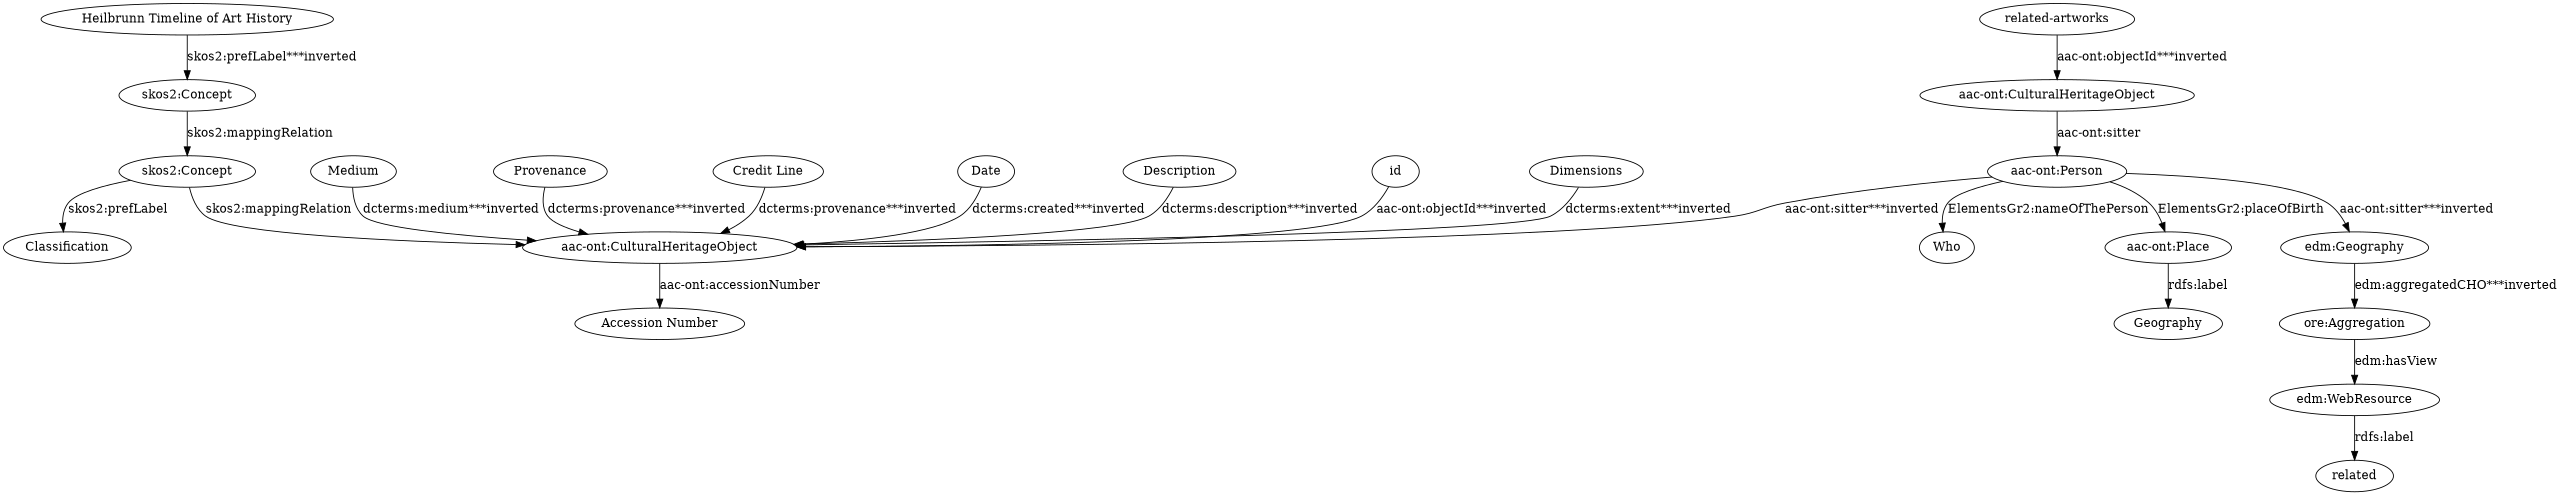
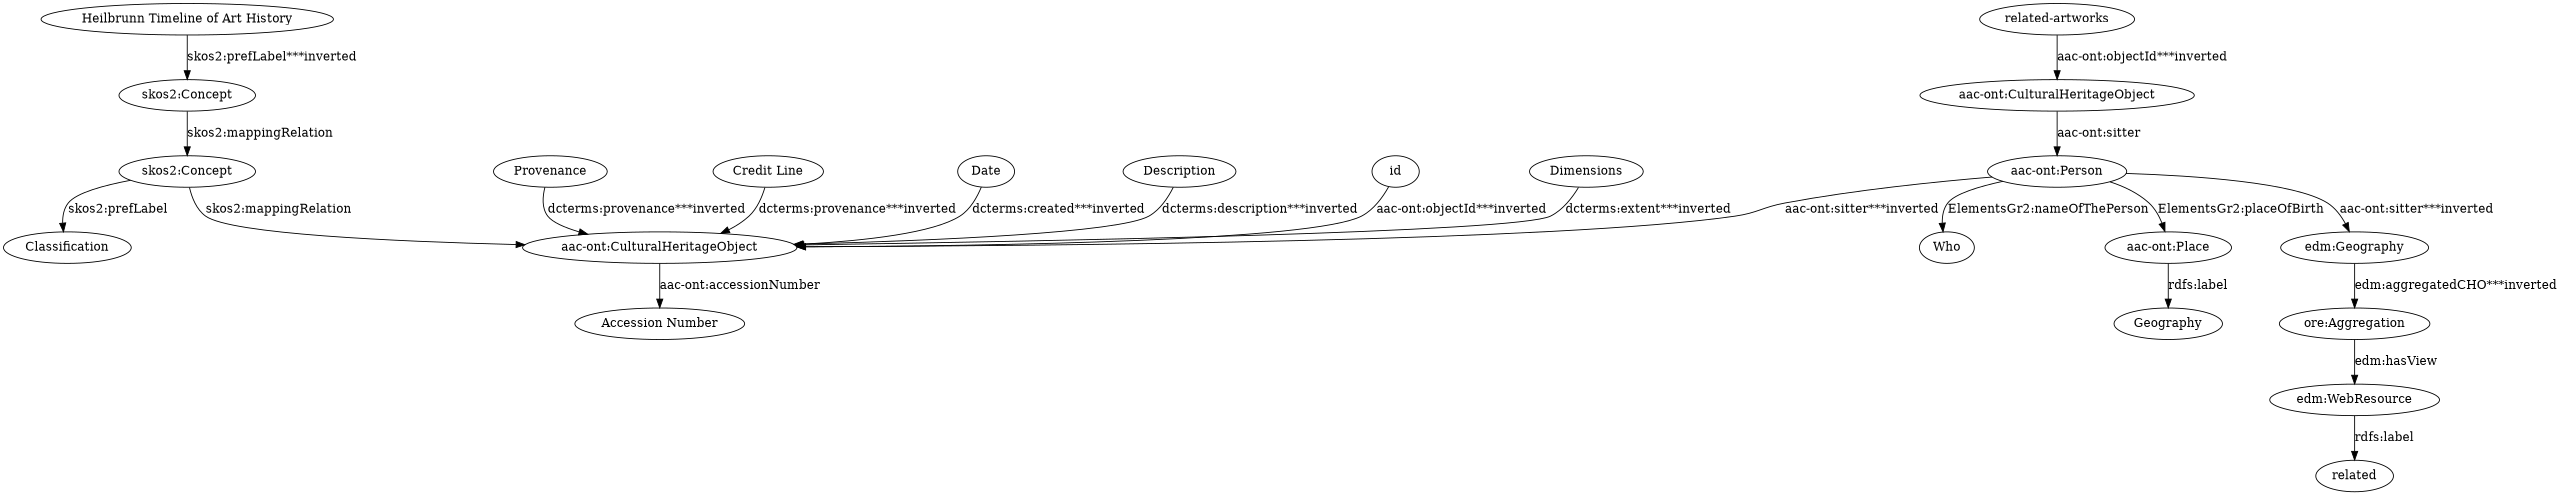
node "Medium": removed
